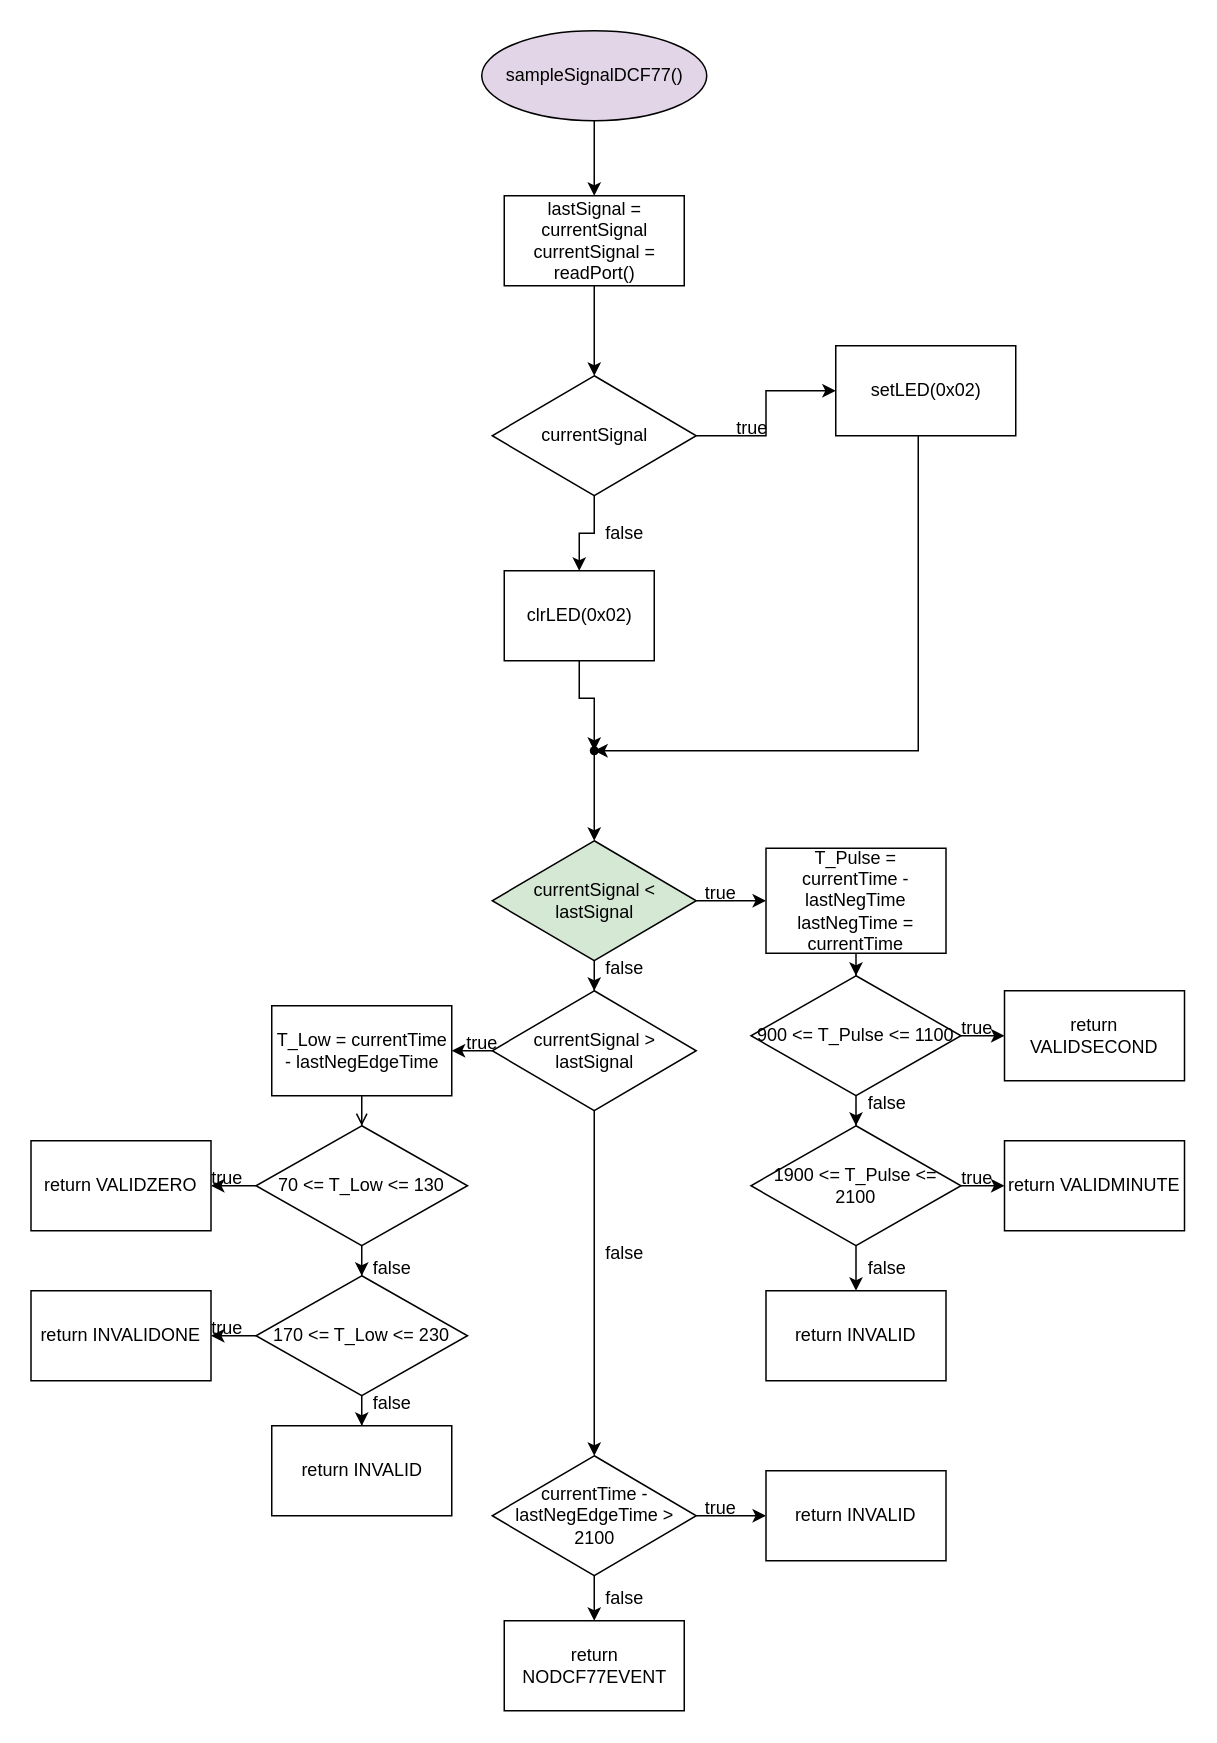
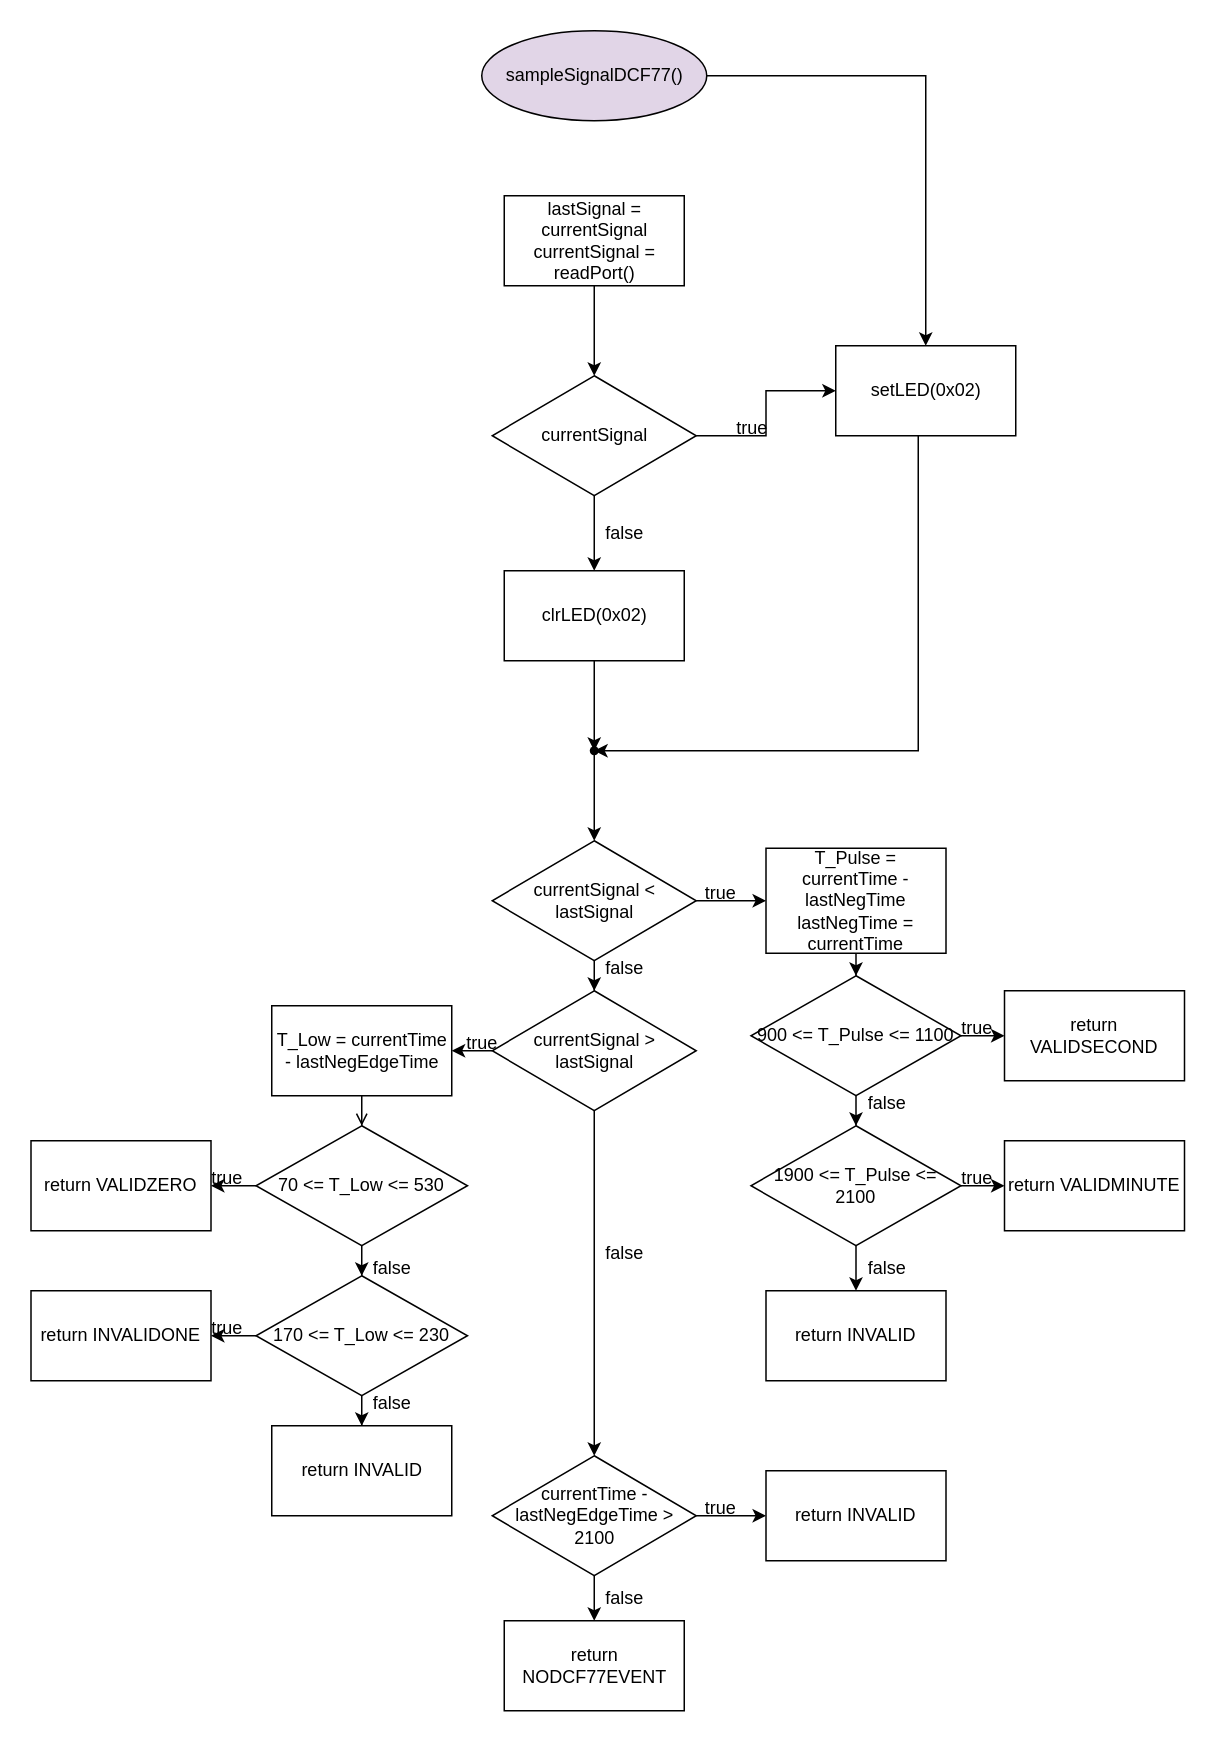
edge "sampleSignalDCF77()" -> "lastSignal = currentSignal currentSignal = readPort()": now "sampleSignalDCF77()" -> "setLED(0x02)"
node "clrLED(0x02)": size 150x90 -> 180x90
node "currentSignal < lastSignal": fillcolor #d5e8d4 -> #ffffff
node "70 <= T_Low <= 130": label "70 <= T_Low <= 130" -> "70 <= T_Low <= 530"
